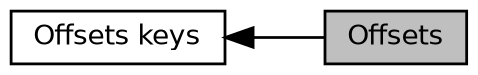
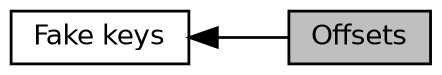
node "Offsets keys": label "Offsets keys" -> "Fake keys"
